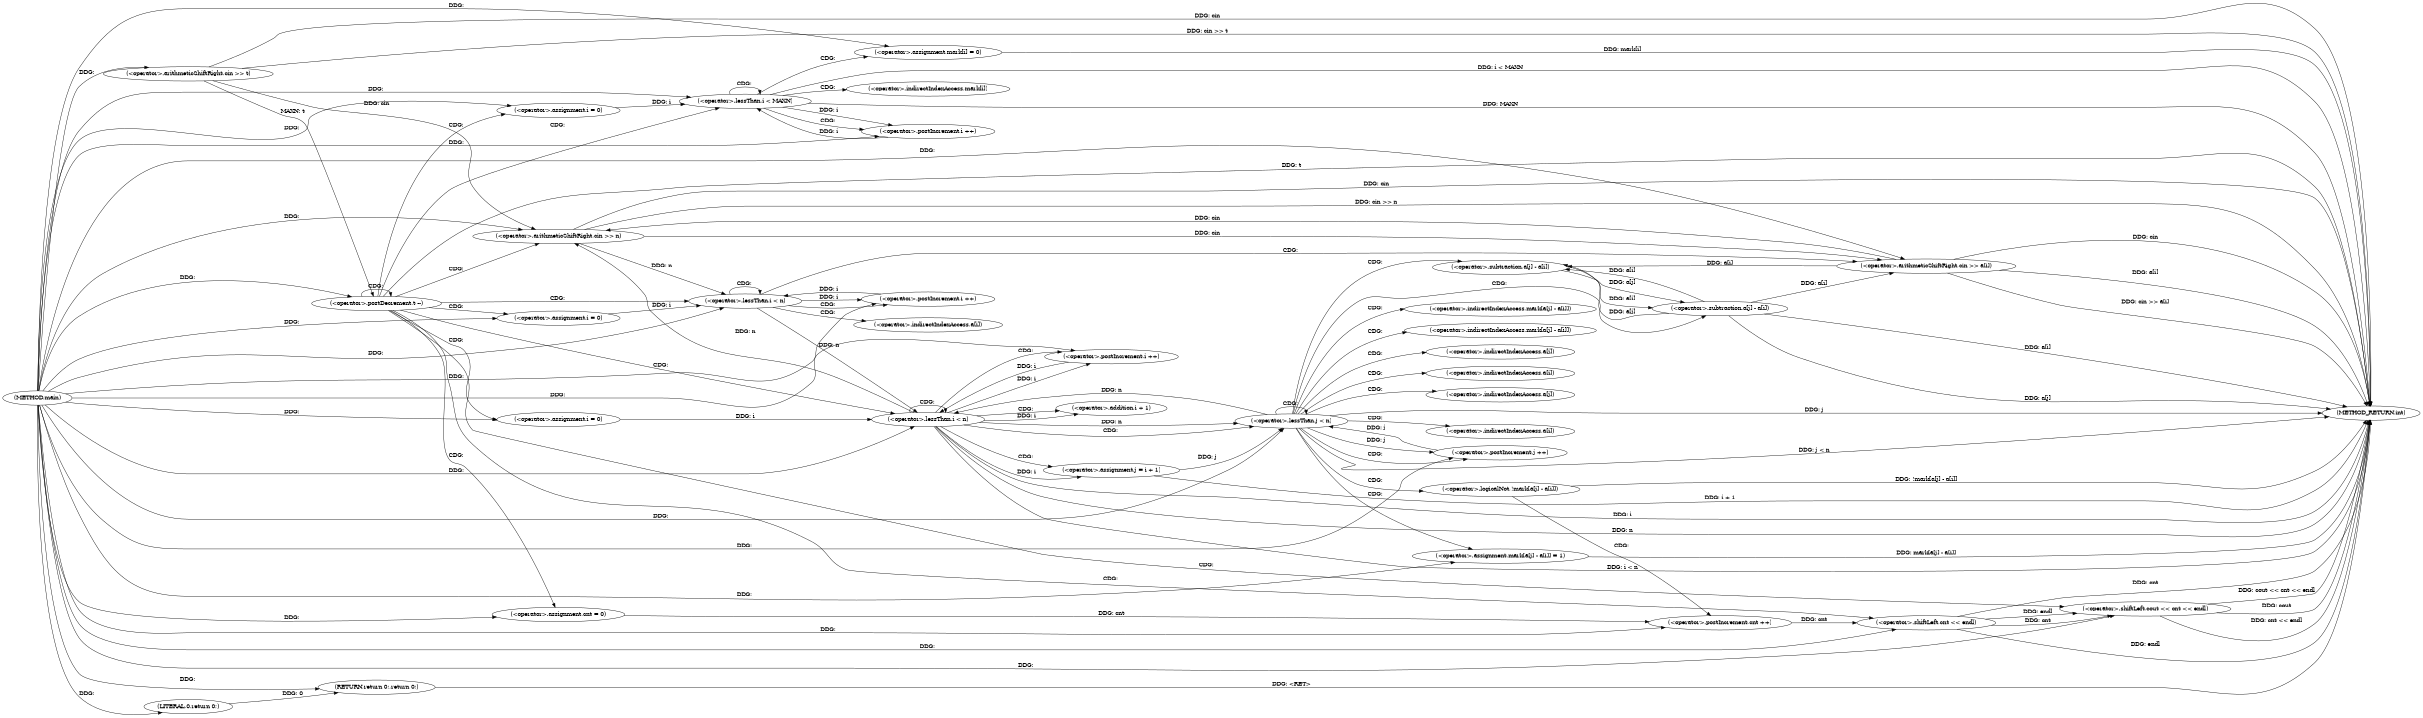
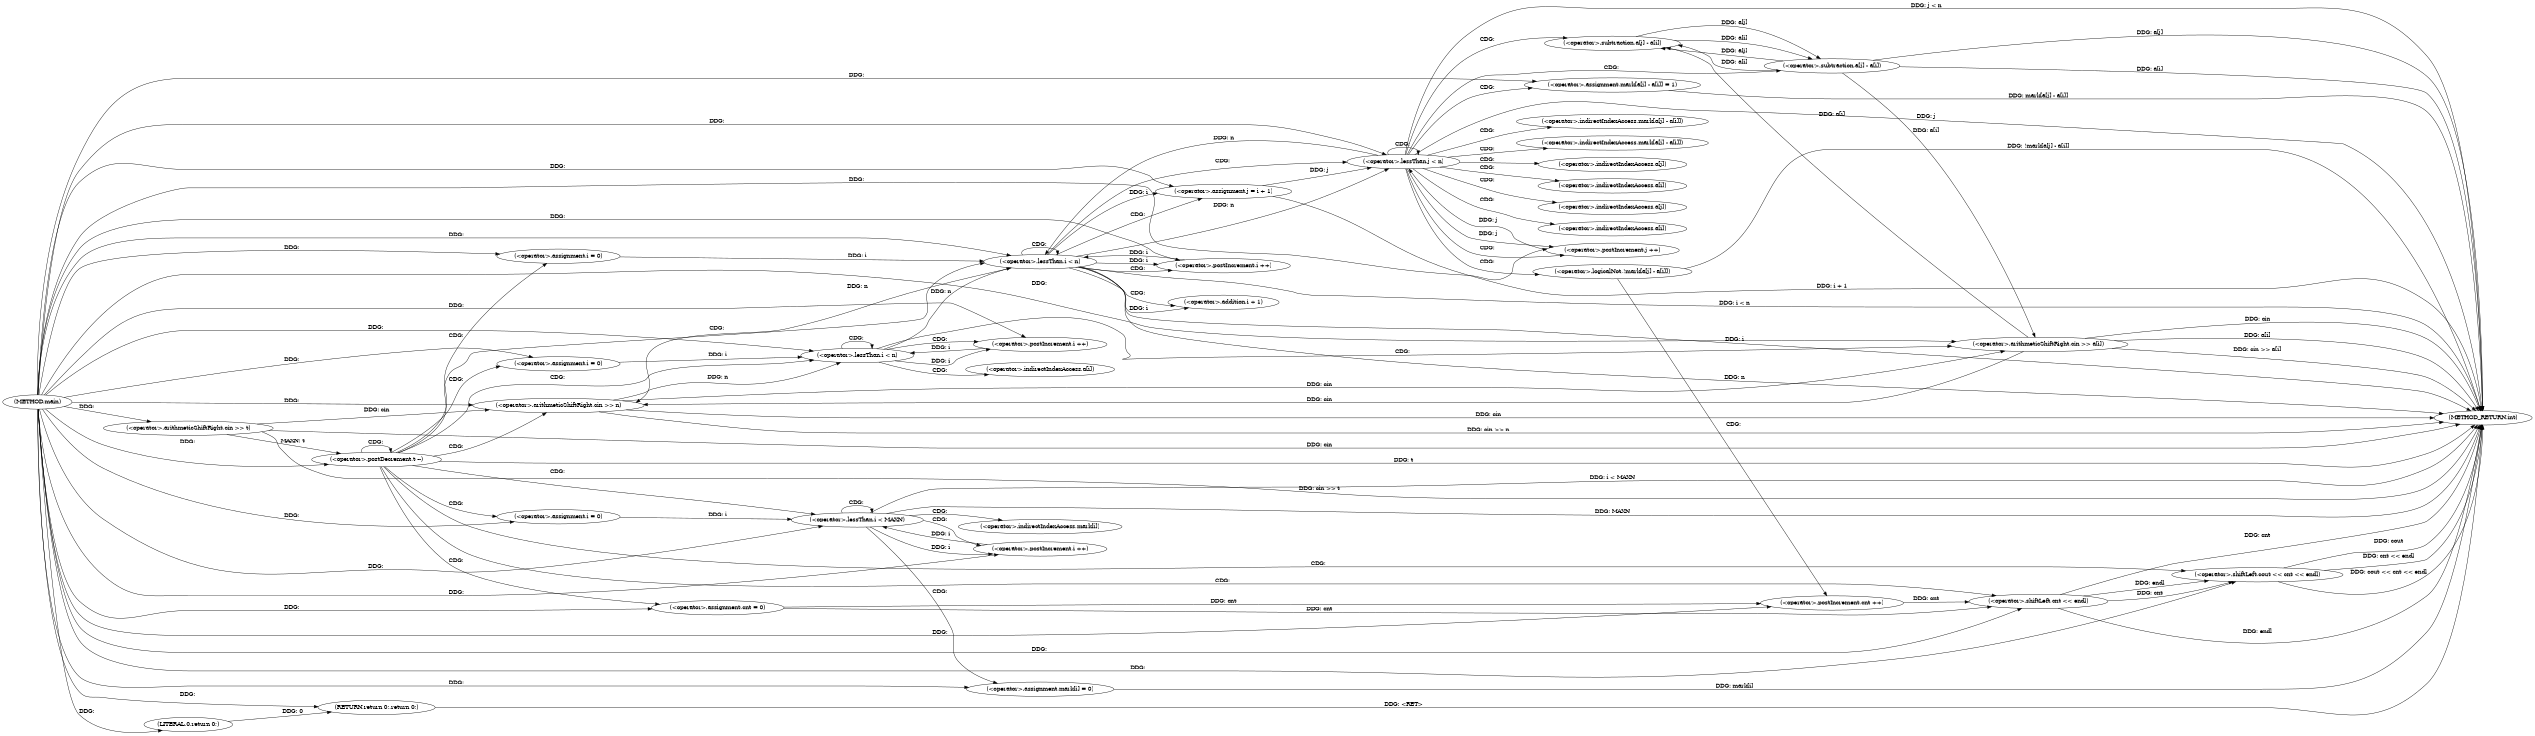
edge "(METHOD,main)" -> "(<operator>.assignment,j = i + 1)": added, label "DDG:"
edge "(<operator>.assignment,cnt = 0)" -> "(<operator>.shiftLeft,cnt << endl)": added, label "DDG: cnt"
